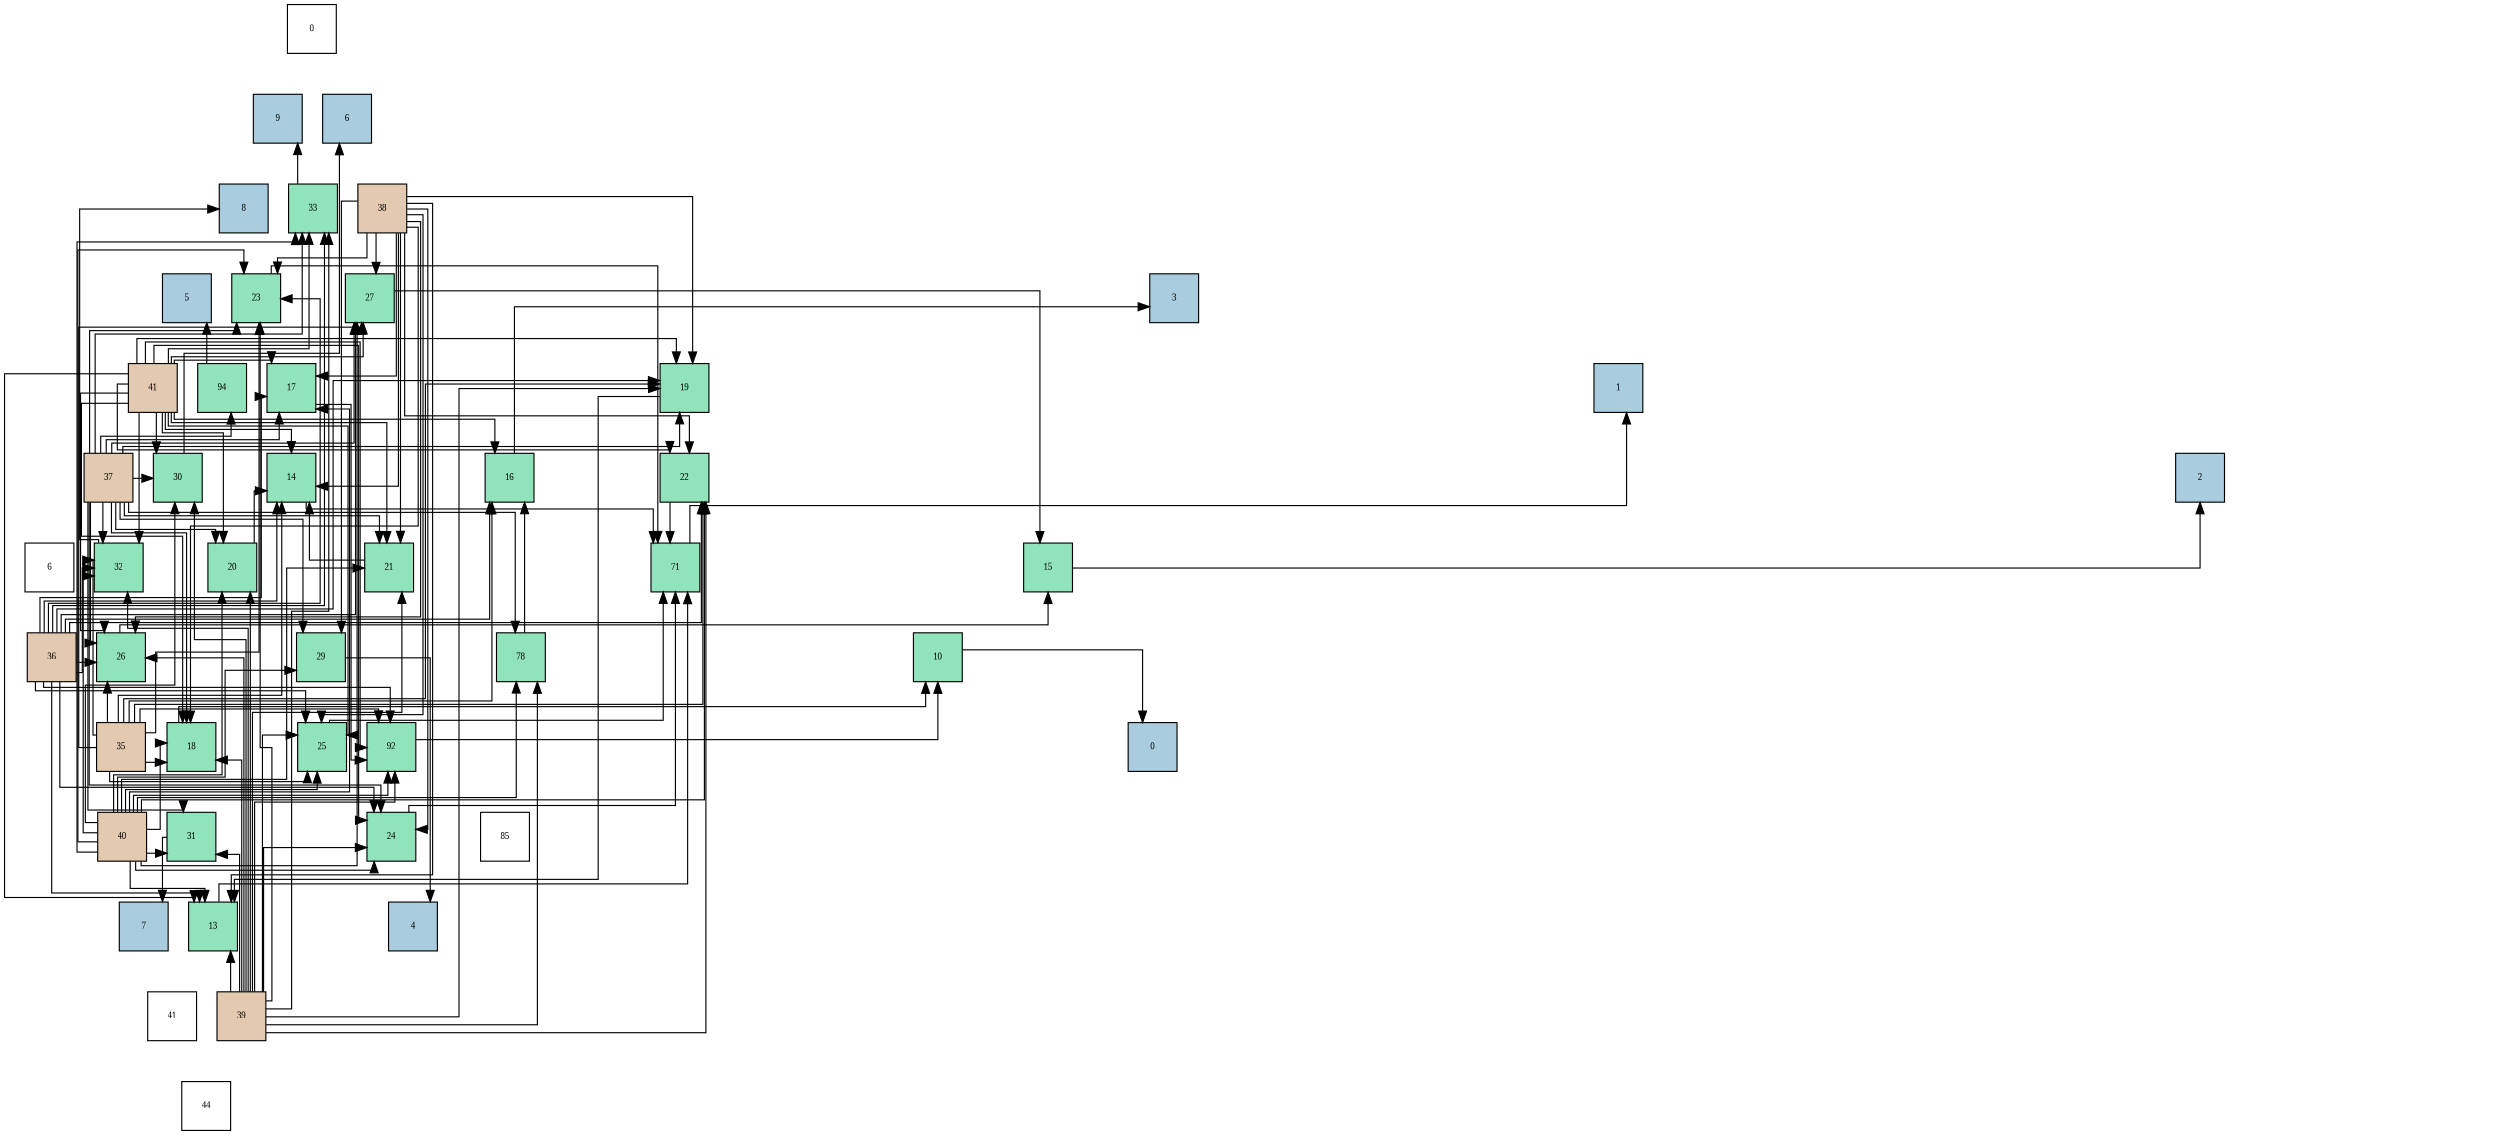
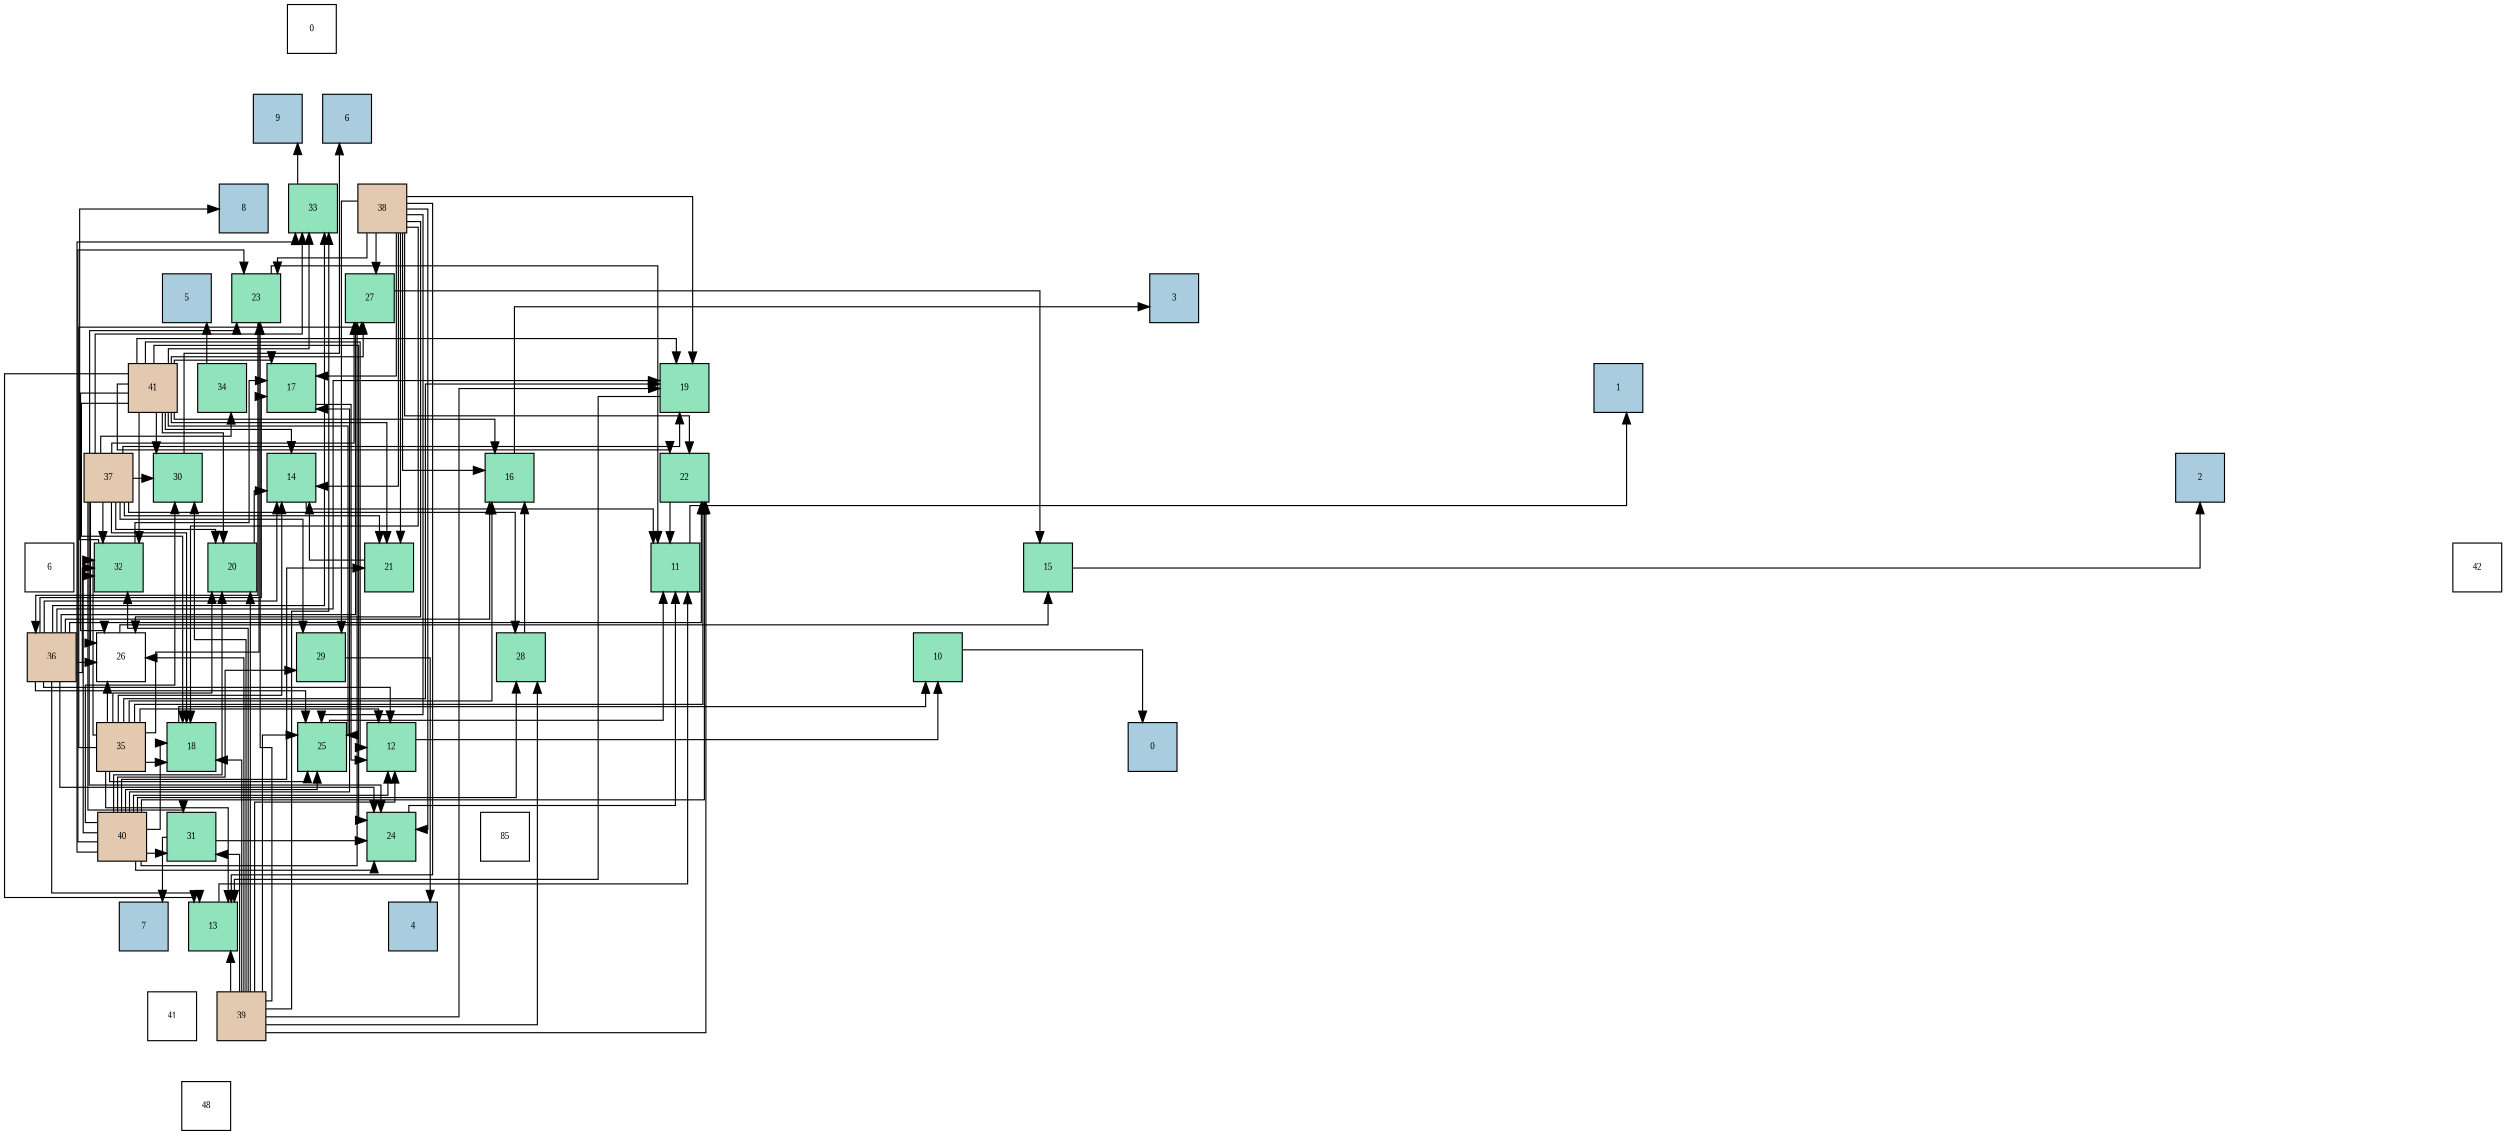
edge "38" -> "16": added
node "94": label "94" -> "34"
edge "37" -> "17": now "32" -> "17"
node "71": label "71" -> "11"
node "42": added
edge "36" -> "23": reversed
node "26": fillcolor #91e3bb -> #ffffff
node "78": label "78" -> "28"
edge "35" -> "20": added
edge "39" -> "21": removed
node "92": label "92" -> "12"
edge "39" -> "24": now "31" -> "24"
edge "40" -> "13": now "35" -> "13"
node "44": label "44" -> "48"
